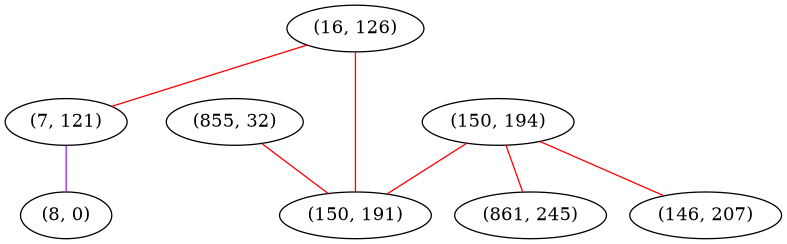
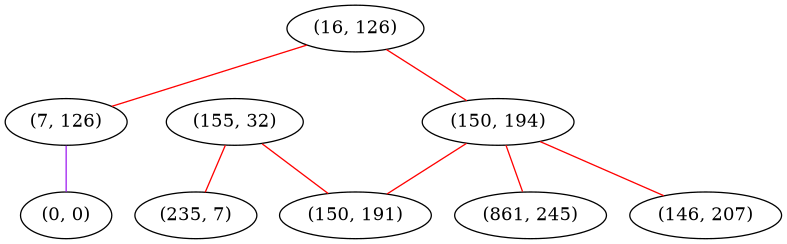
node "(7, 121)": label "(7, 121)" -> "(7, 126)"
node "(855, 32)": label "(855, 32)" -> "(155, 32)"
edge "(16, 126)" -- "(150, 191)": now "(16, 126)" -- "(150, 194)"
node "(8, 0)": label "(8, 0)" -> "(0, 0)"
node "(235, 7)": added
